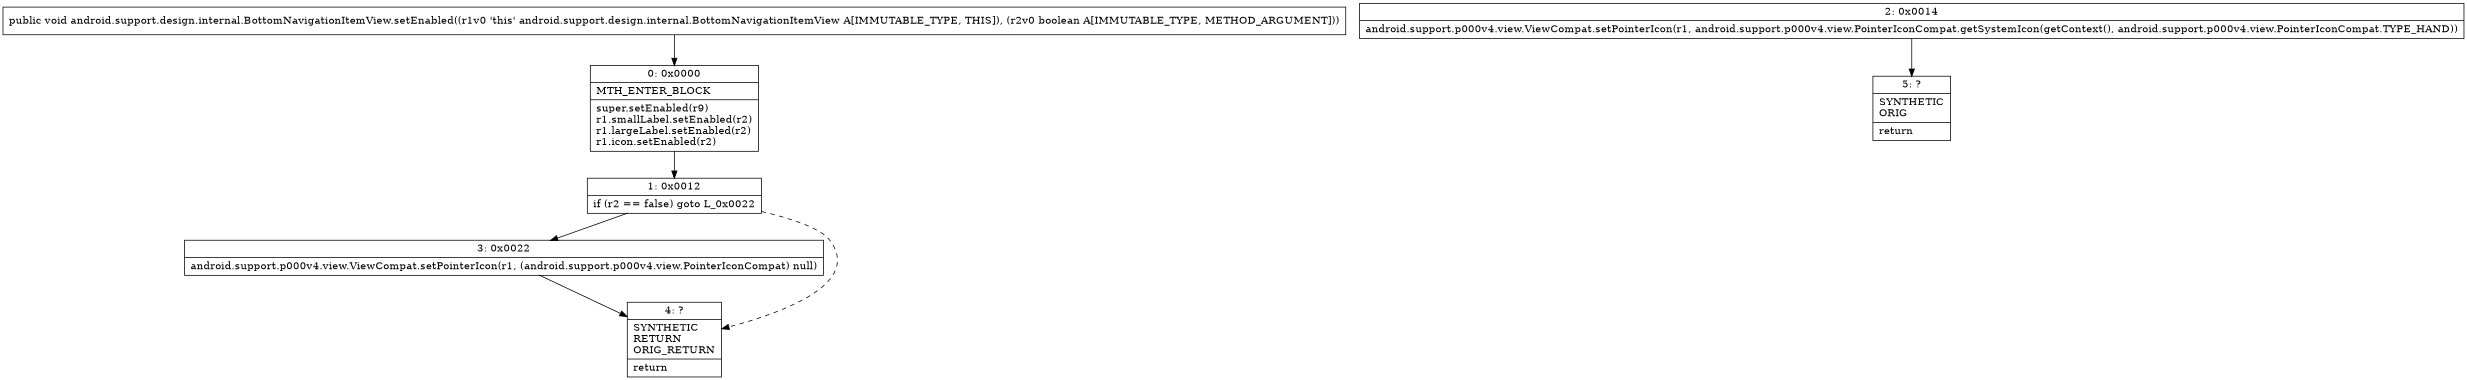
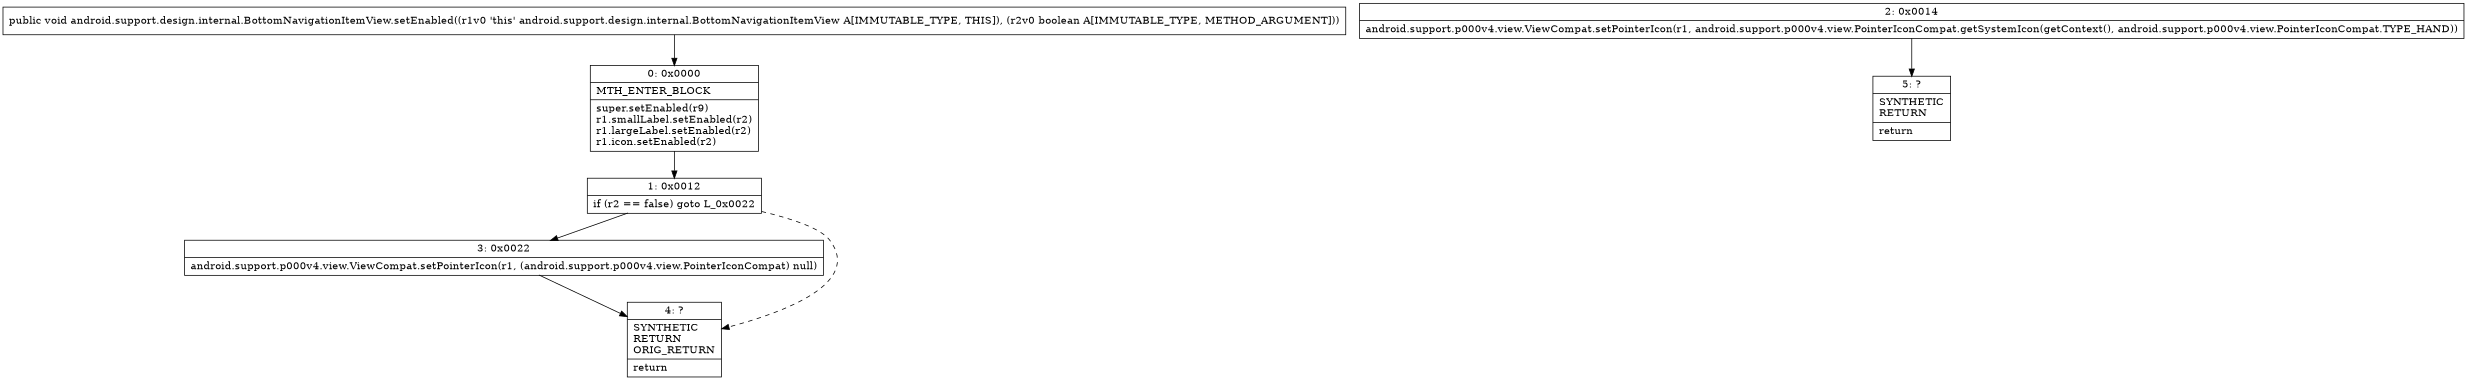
node "5: ?": text "ORIG" -> "RETURN"
